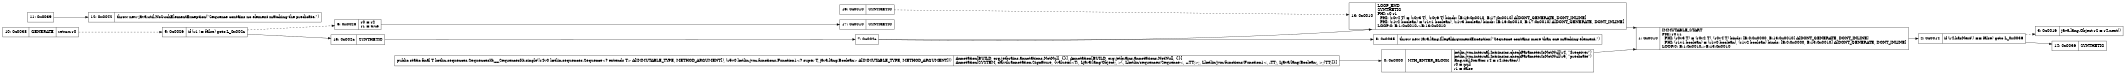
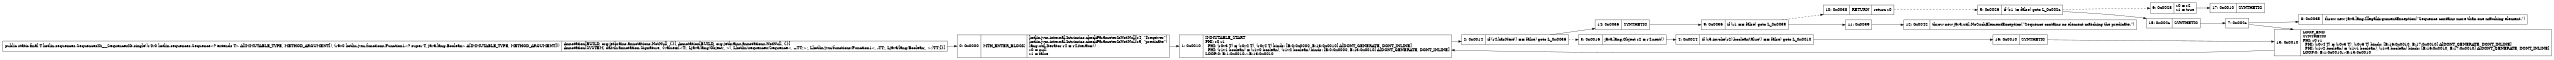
edge "16: 0x0010" -> "13: 0x0010": style dashed -> solid
node "9: 0x0036": added
node "10: 0x0038": text "GENERATE" -> "RETURN"
node "4: 0x0024": added
